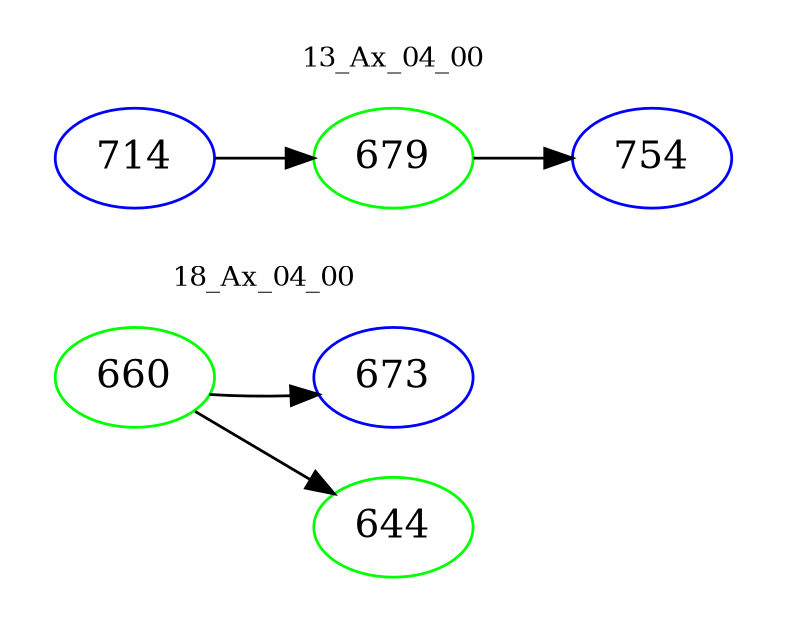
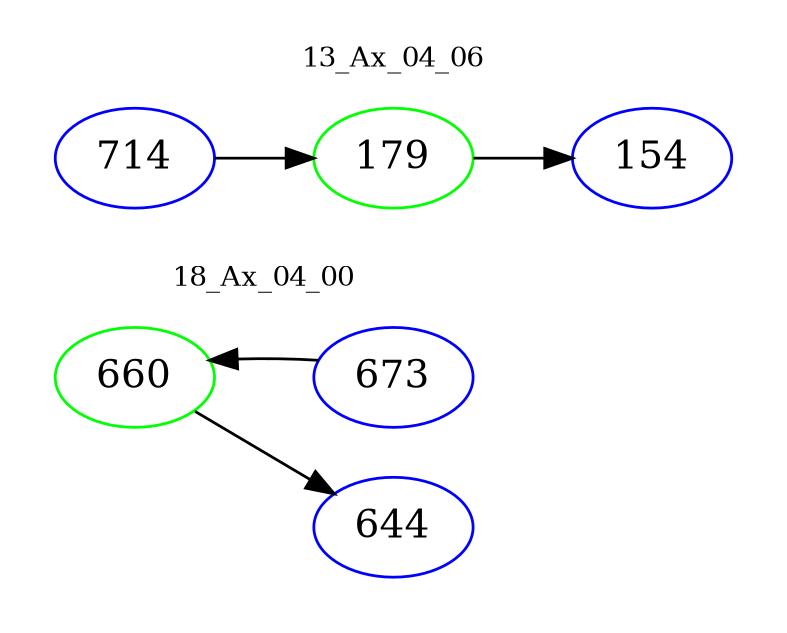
cluster "13_Ax_04_00": label "13_Ax_04_00" -> "13_Ax_04_06"
node "679": label "679" -> "179"
node "754": label "754" -> "154"
edge "660" -> "673": reversed
node "644": color green -> blue
